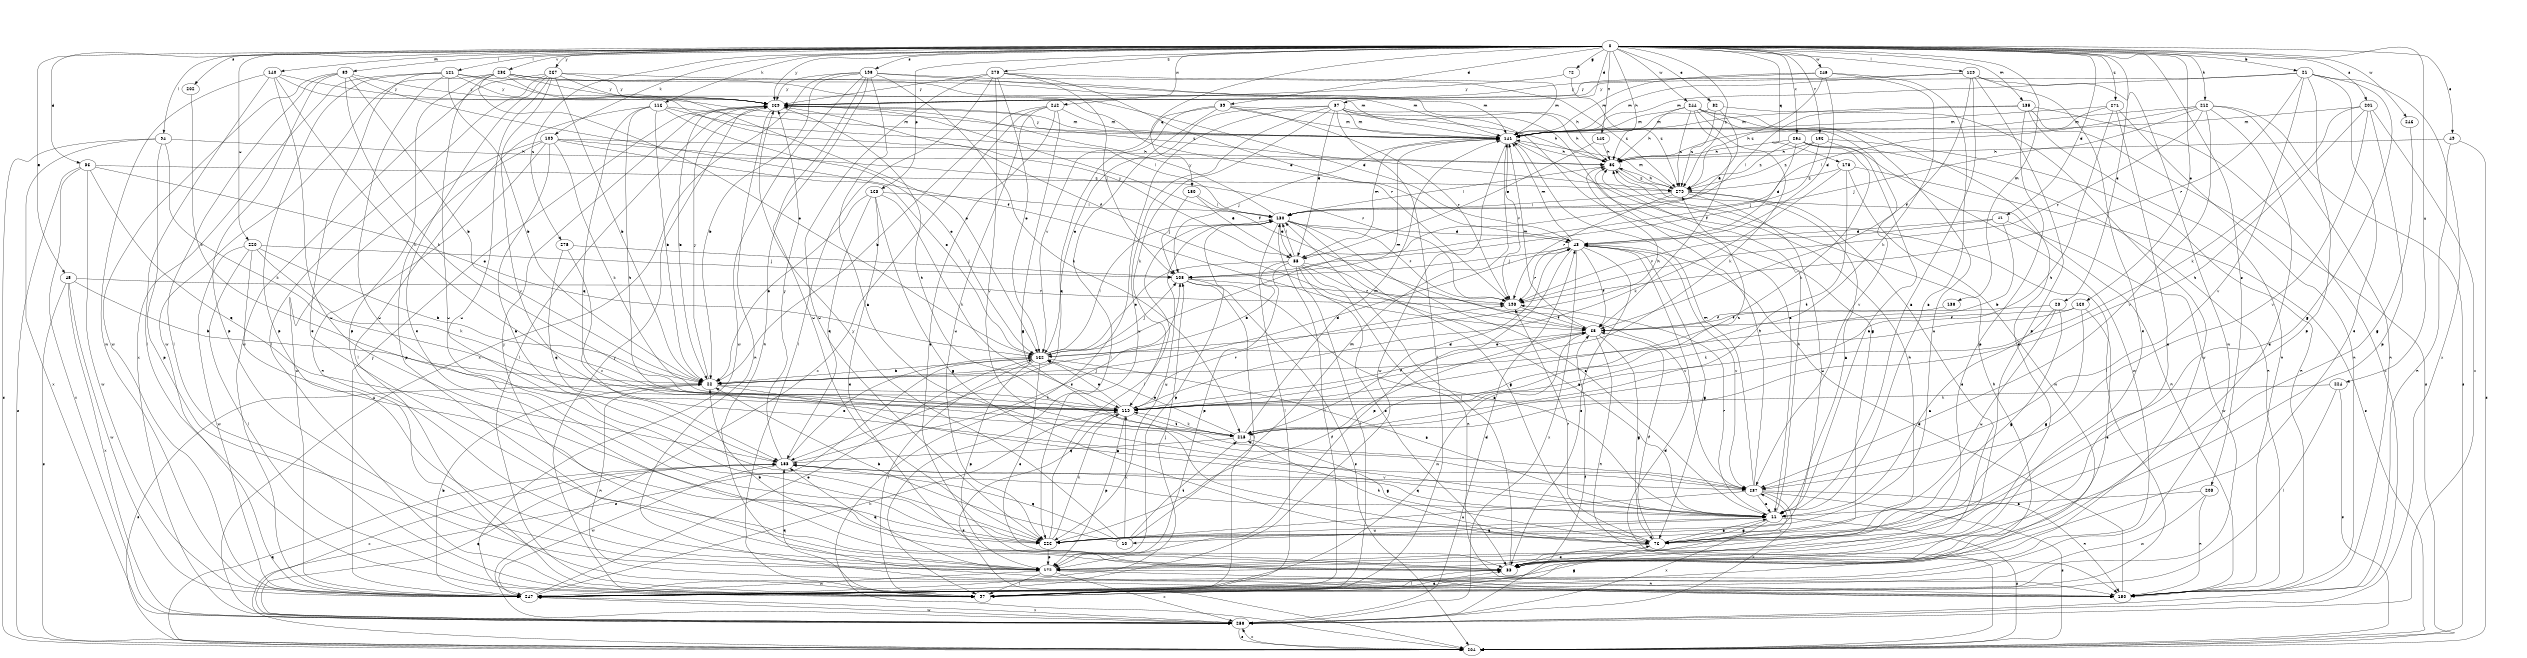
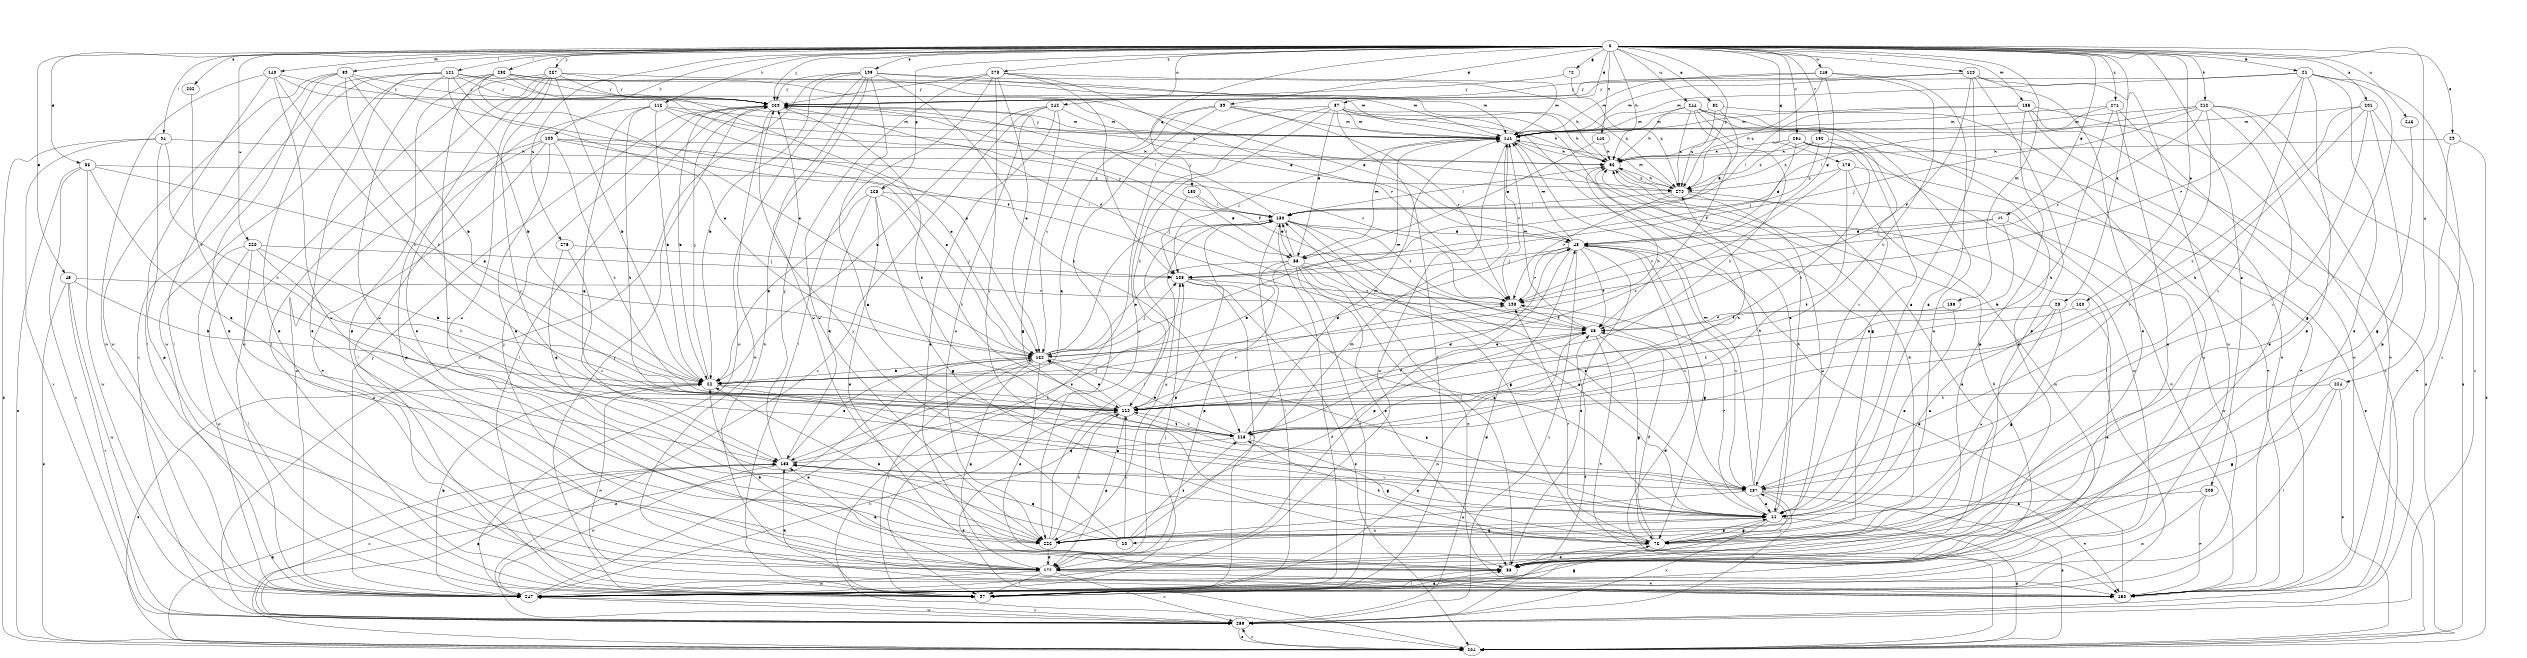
node "49": label "49" -> "29"
edge "37" -> "162": now "121" -> "162"
edge "279" -> "11": now "138" -> "11"
edge "160" -> "65": removed, label "f"
edge "160" -> "76": now "224" -> "76"
